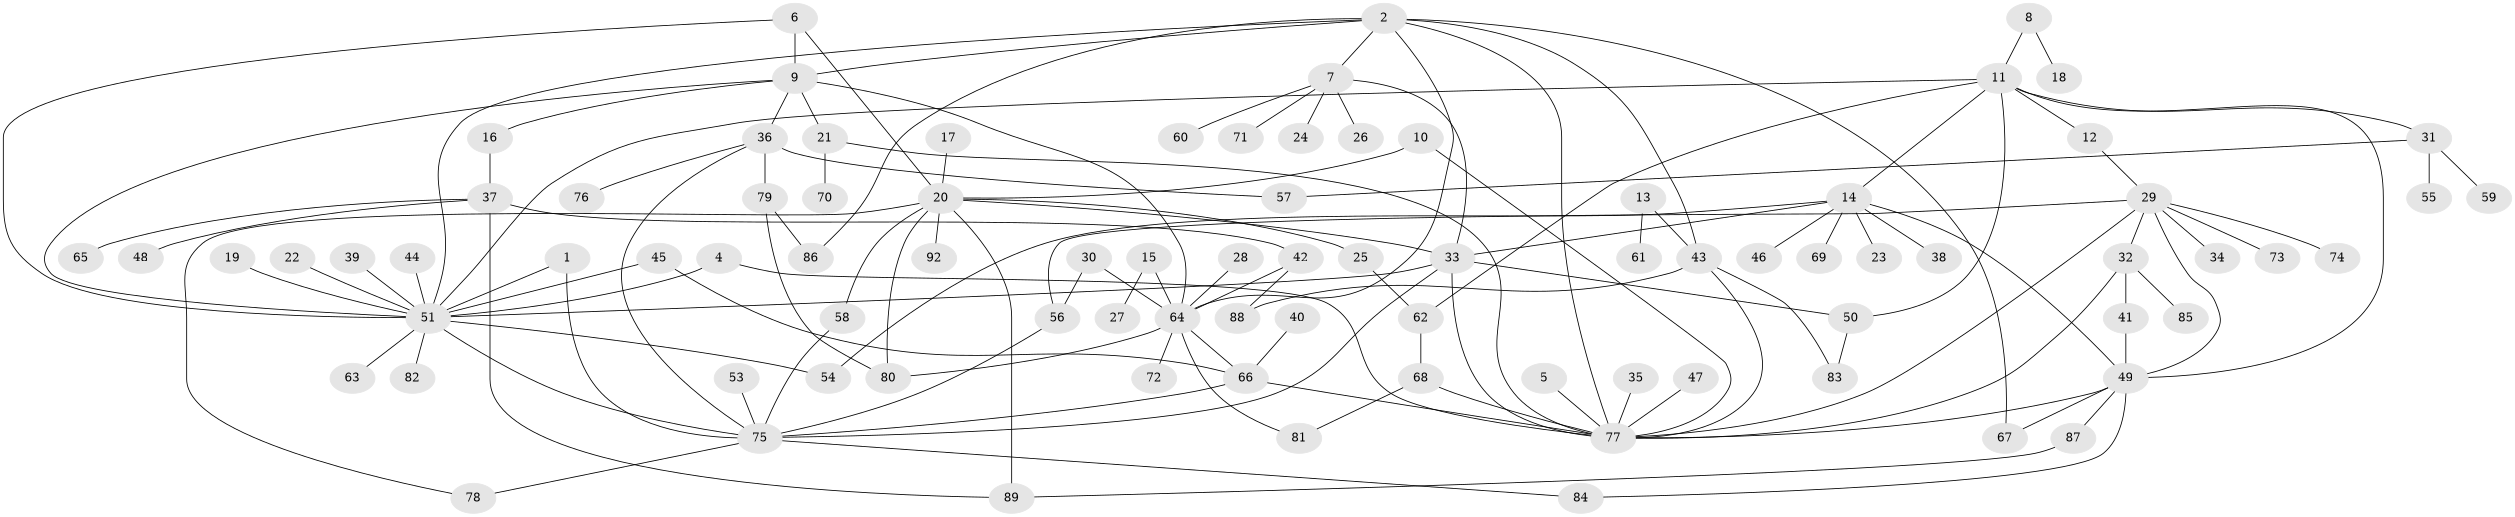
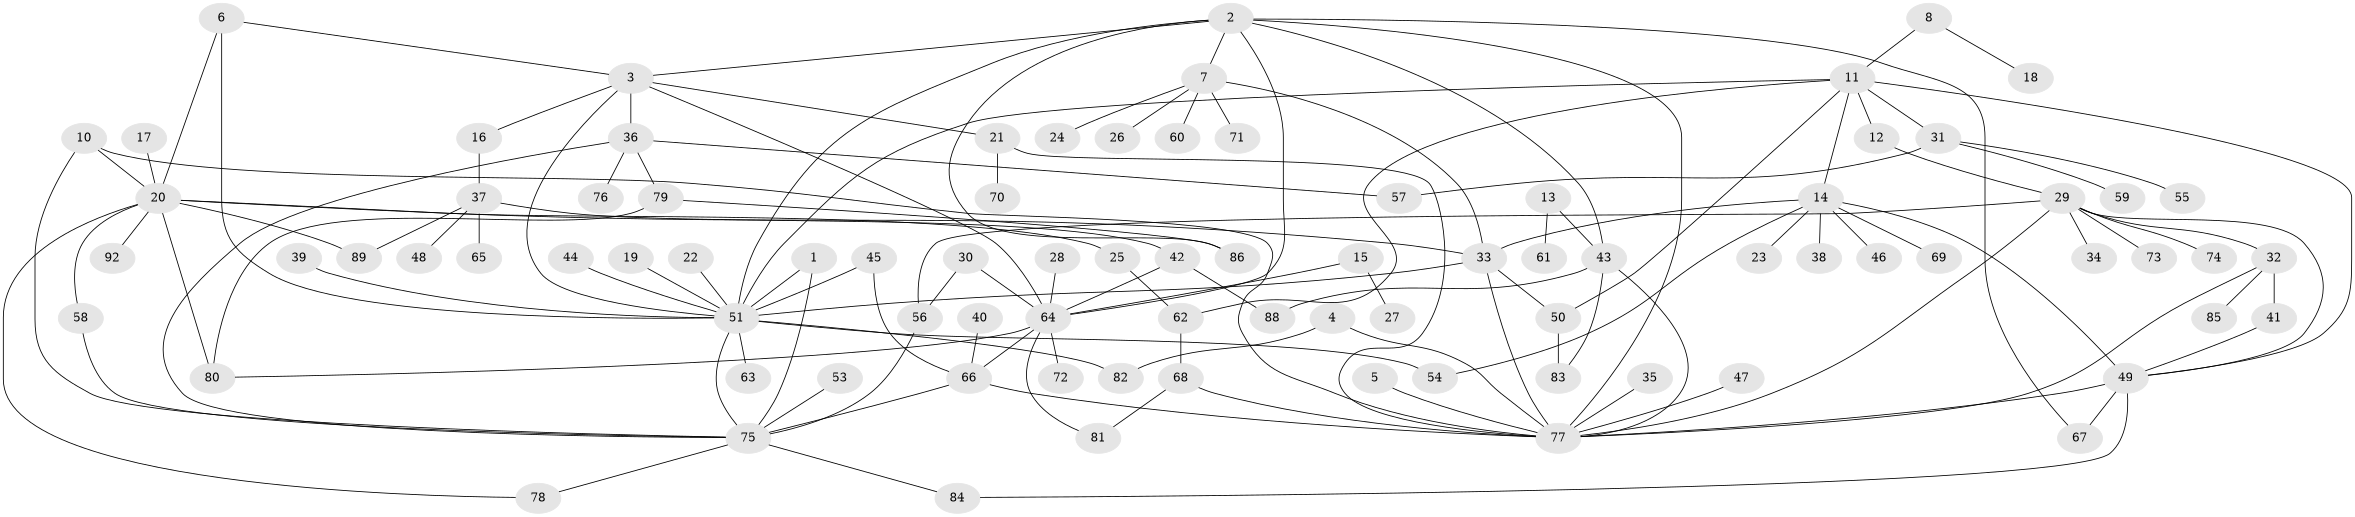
node "9": label "9" -> "3"
edge "4" -- "51": now "4" -- "82"
edge "33" -- "75": now "10" -- "75"
node "87": removed
